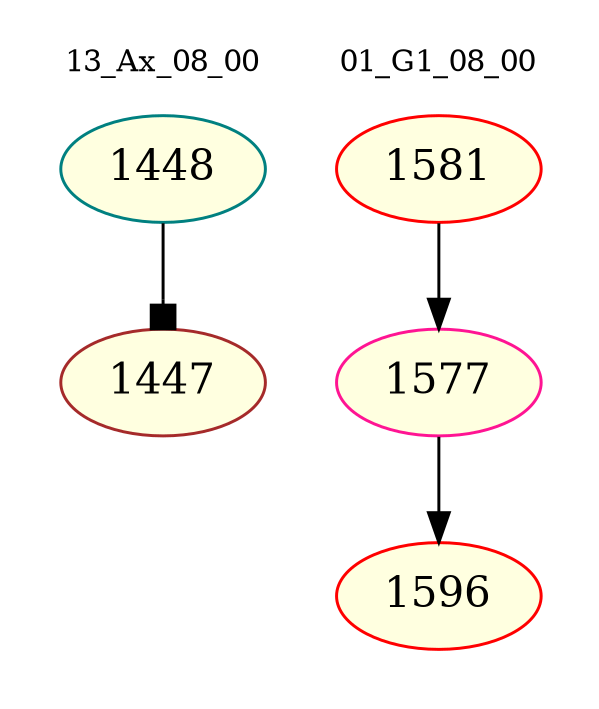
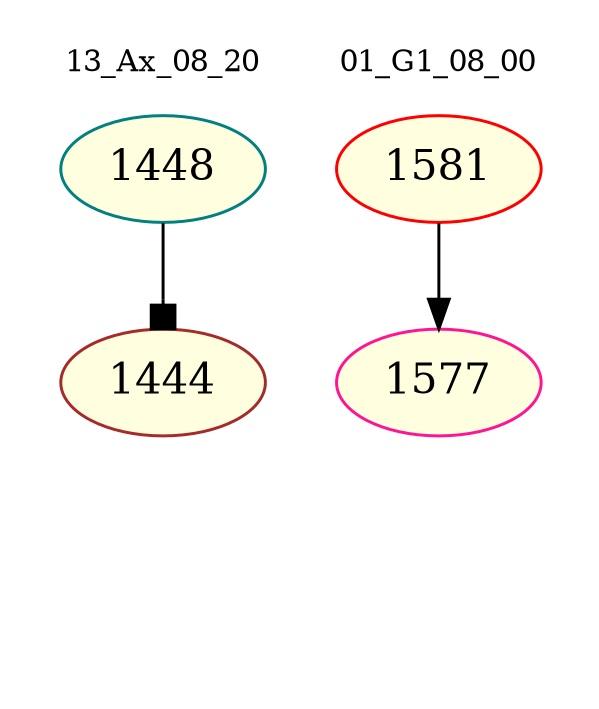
cluster "13_Ax_08_00": label "13_Ax_08_00" -> "13_Ax_08_20"
node "1447": label "1447" -> "1444"
node "1596": removed
